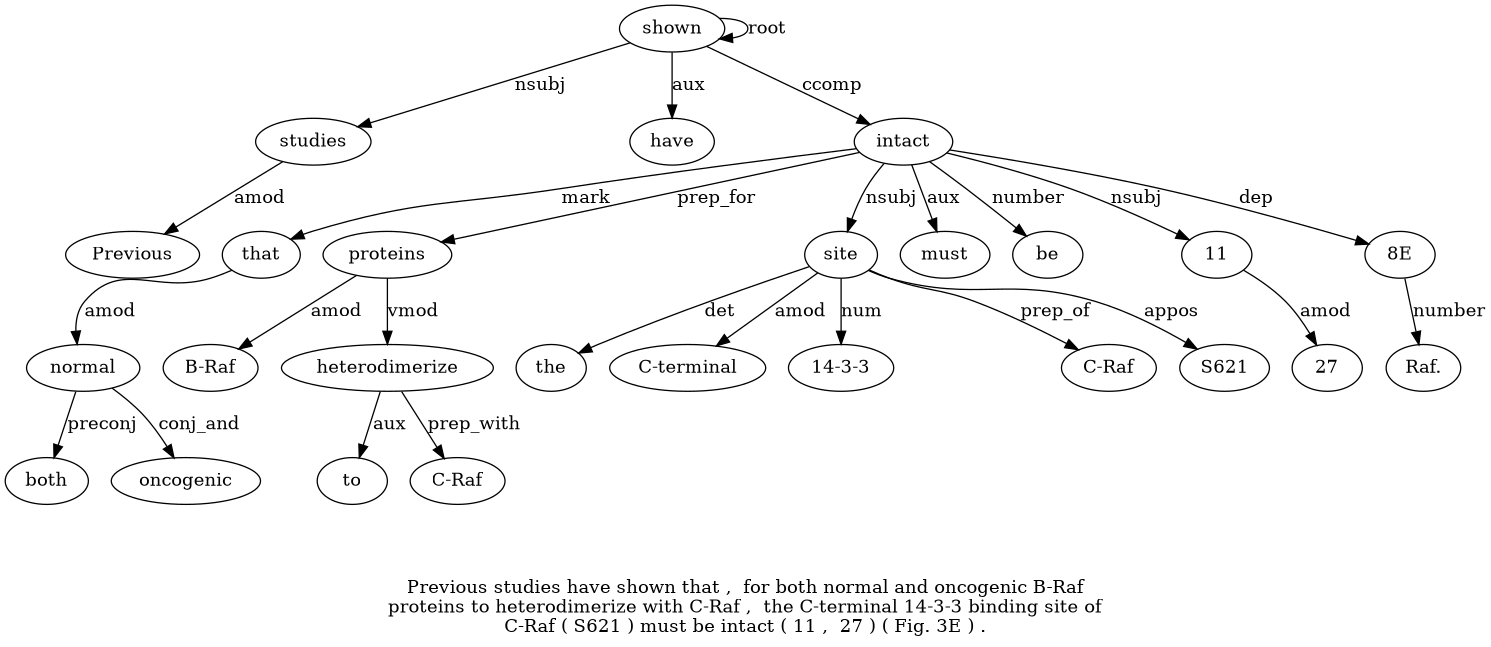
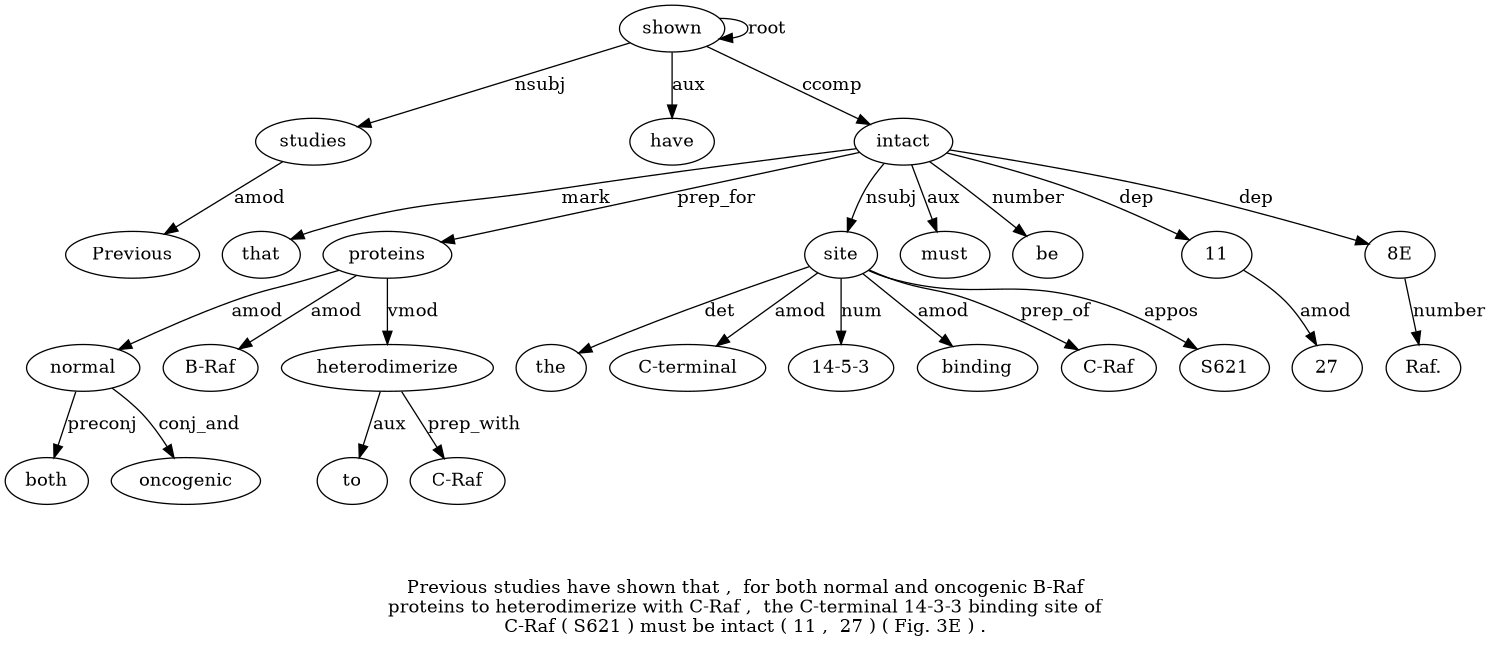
edge "intact" -> "11": label "nsubj" -> "dep"
edge "that" -> "normal": now "proteins" -> "normal"
node "14-3-3": label "14-3-3" -> "14-5-3"
node "binding": added
